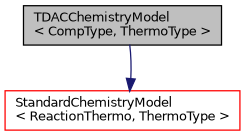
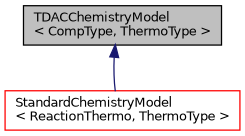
edge "TDACChemistryModel < CompType, ThermoType >" -> "StandardChemistryModel < ReactionThermo, ThermoType >": reversed
